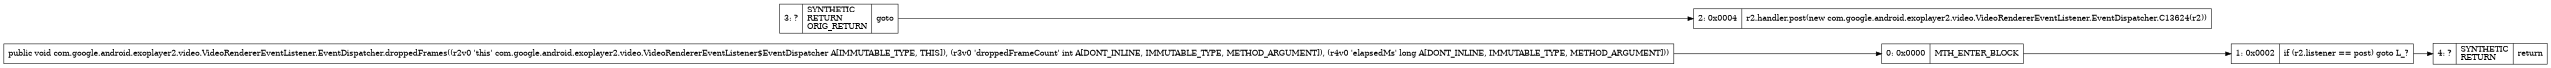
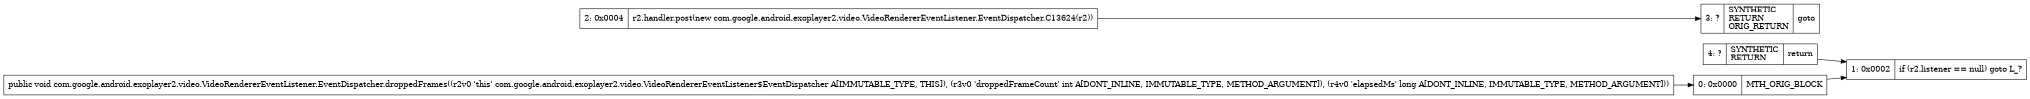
edge "3: ?" -> "2: 0x0004": reversed
node "0: 0x0000": text "MTH_ENTER_BLOCK" -> "MTH_ORIG_BLOCK"
node "1: 0x0002": text "if (r2.listener == post) goto L_?" -> "if (r2.listener == null) goto L_?"
edge "1: 0x0002" -> "4: ?": reversed
